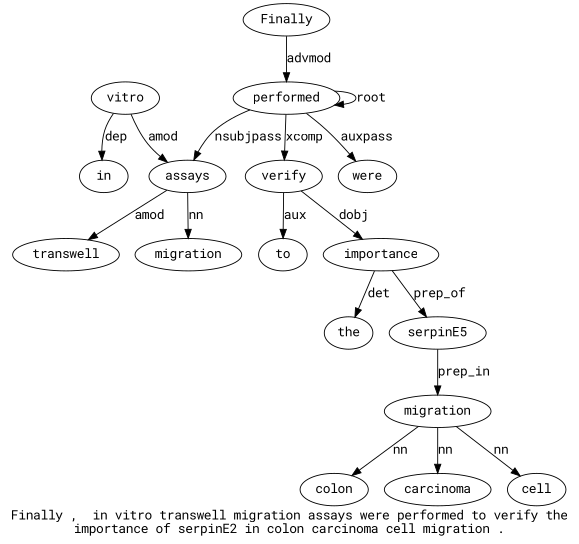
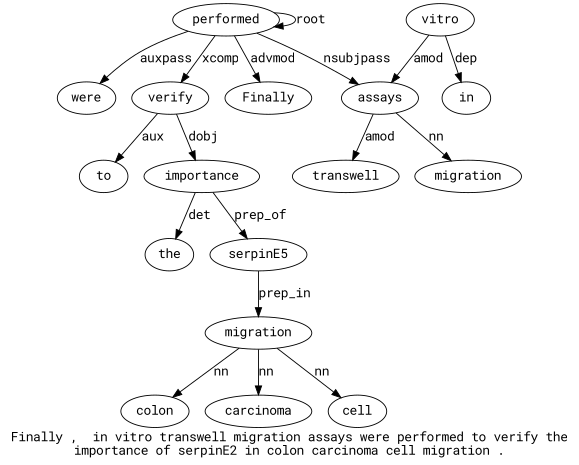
edge "Finally" -> "performed": reversed
